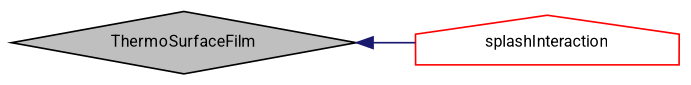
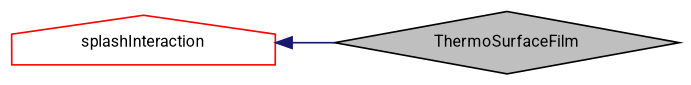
edge "splashInteraction" -> "ThermoSurfaceFilm": reversed
